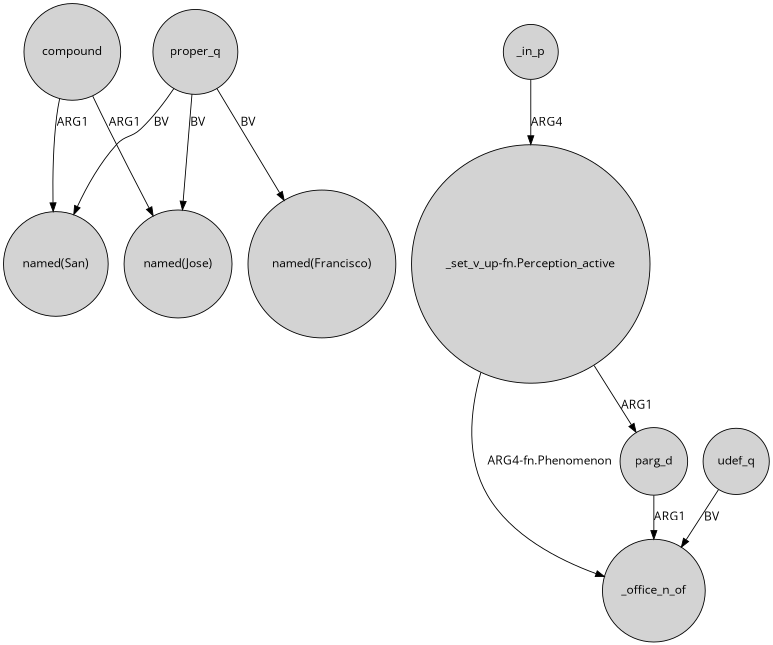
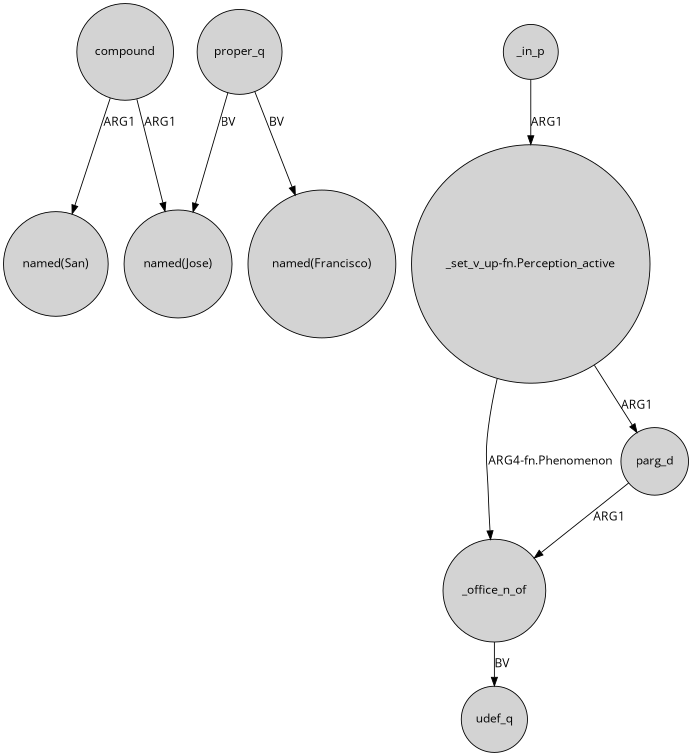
edge "_in_p" -> "_set_v_up-fn.Perception_active": label "ARG4" -> "ARG1"
edge "proper_q" -> "named(San)": removed, label "BV"
edge "udef_q" -> "_office_n_of": reversed
